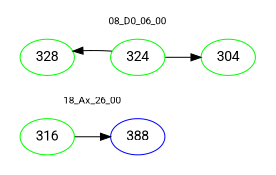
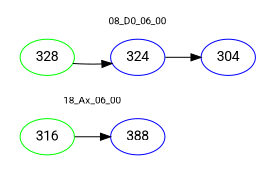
edge "324" -> "328": reversed
node "324": color green -> blue
node "304": color green -> blue
cluster "18_Ax_26_00": label "18_Ax_26_00" -> "18_Ax_06_00"
